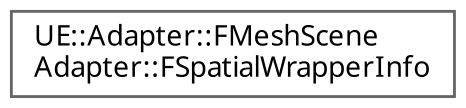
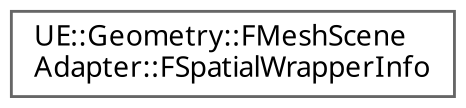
node "UE::Adapter::FMeshScene Adapter::FSpatialWrapperInfo": label "UE::Adapter::FMeshScene Adapter::FSpatialWrapperInfo" -> "UE::Geometry::FMeshScene Adapter::FSpatialWrapperInfo"
